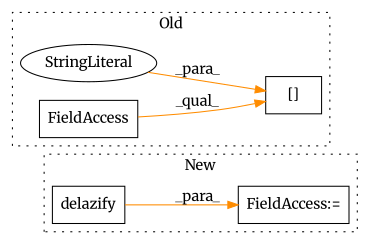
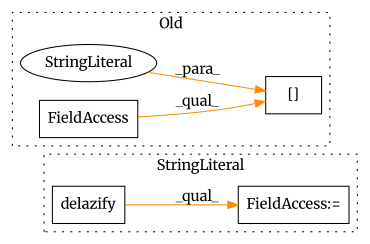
cluster "New": label "New" -> "StringLiteral"
edge "delazify" -> "FieldAccess:=": label "_para_" -> "_qual_"
